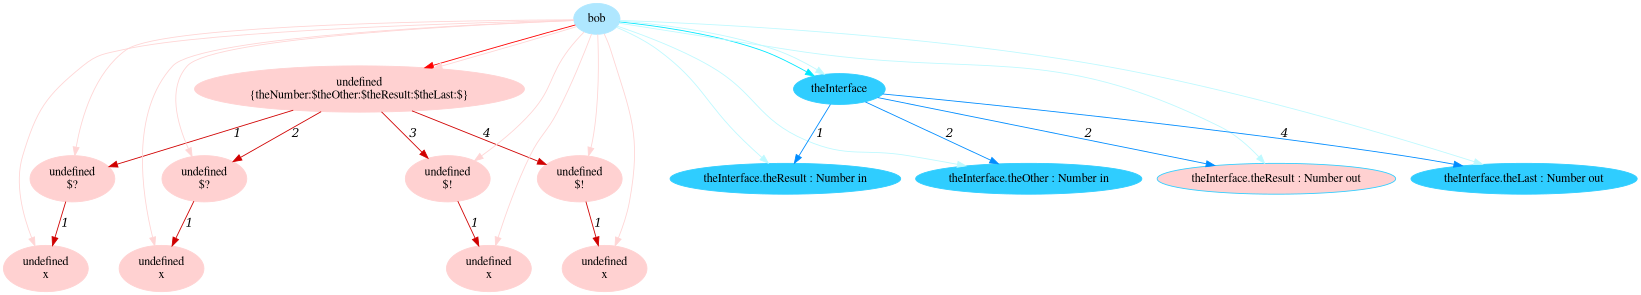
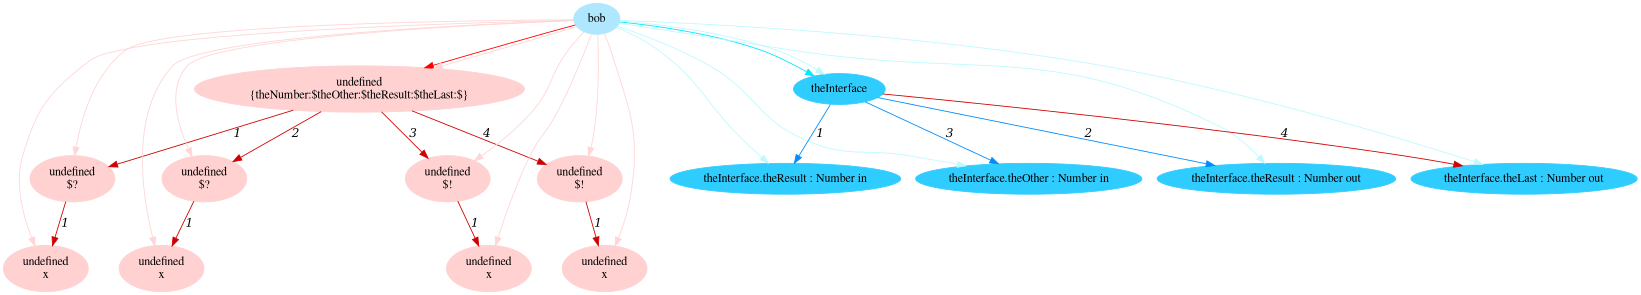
edge "theInterface" -> "theInterface.theLast : Number out": color #008cff -> #d00000
edge "theInterface" -> "theInterface.theOther : Number in": label "2" -> "3"
node "theInterface.theResult : Number out": fillcolor #ffd1d1 -> #2fcdff
